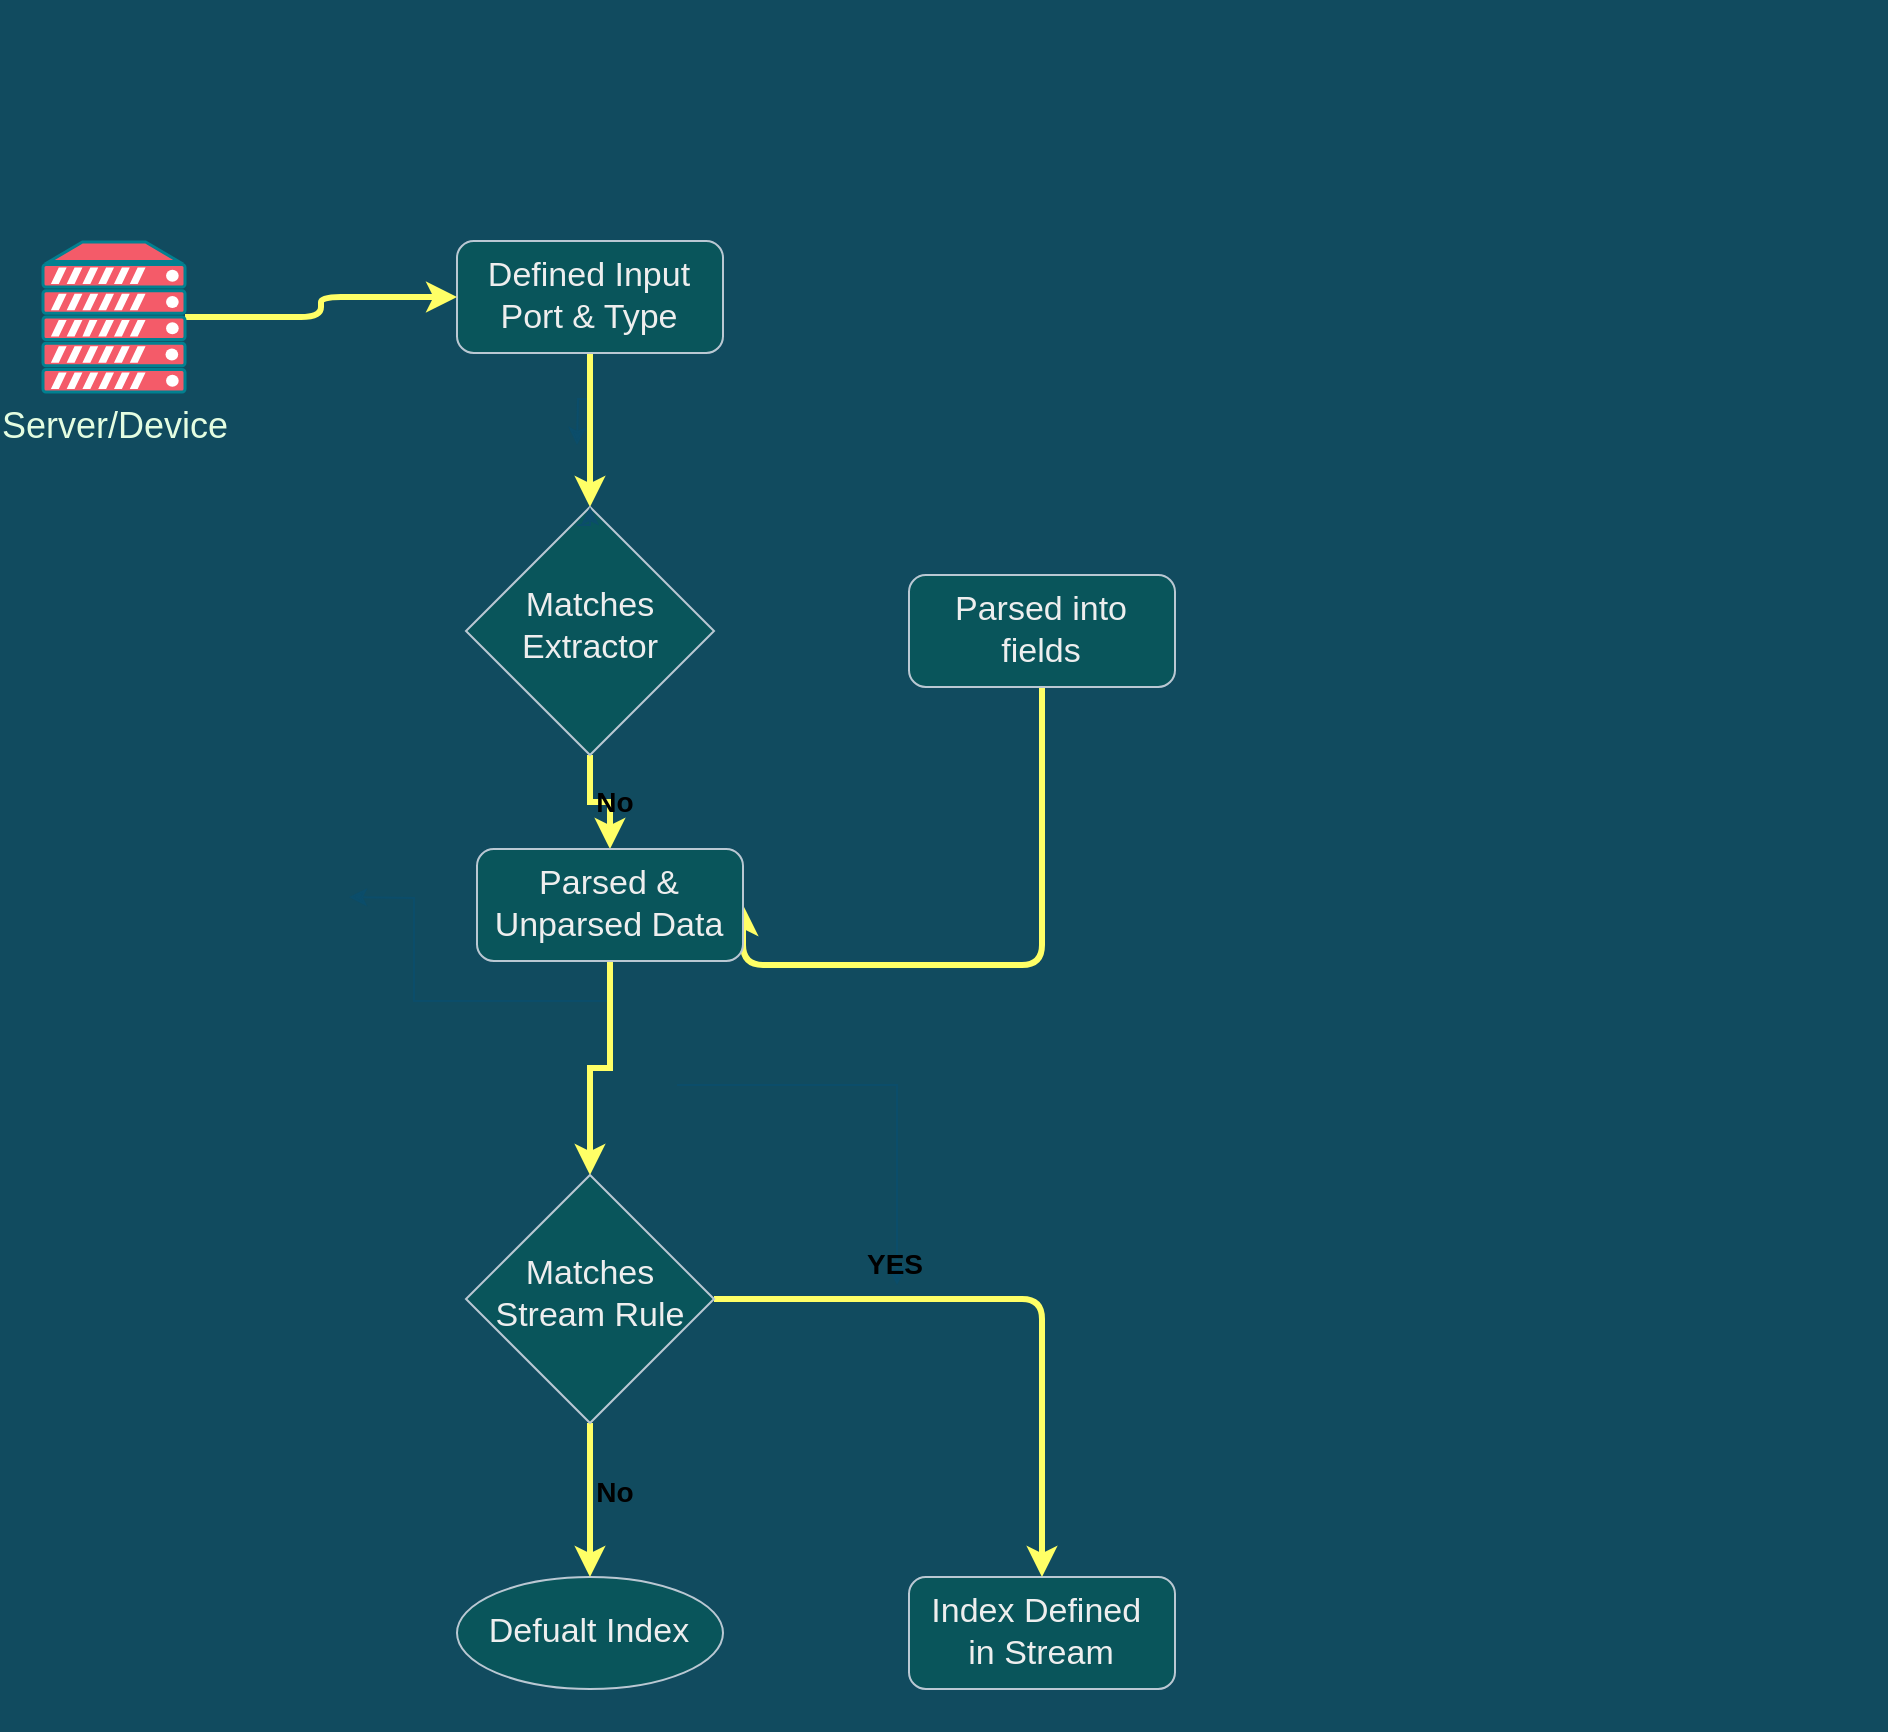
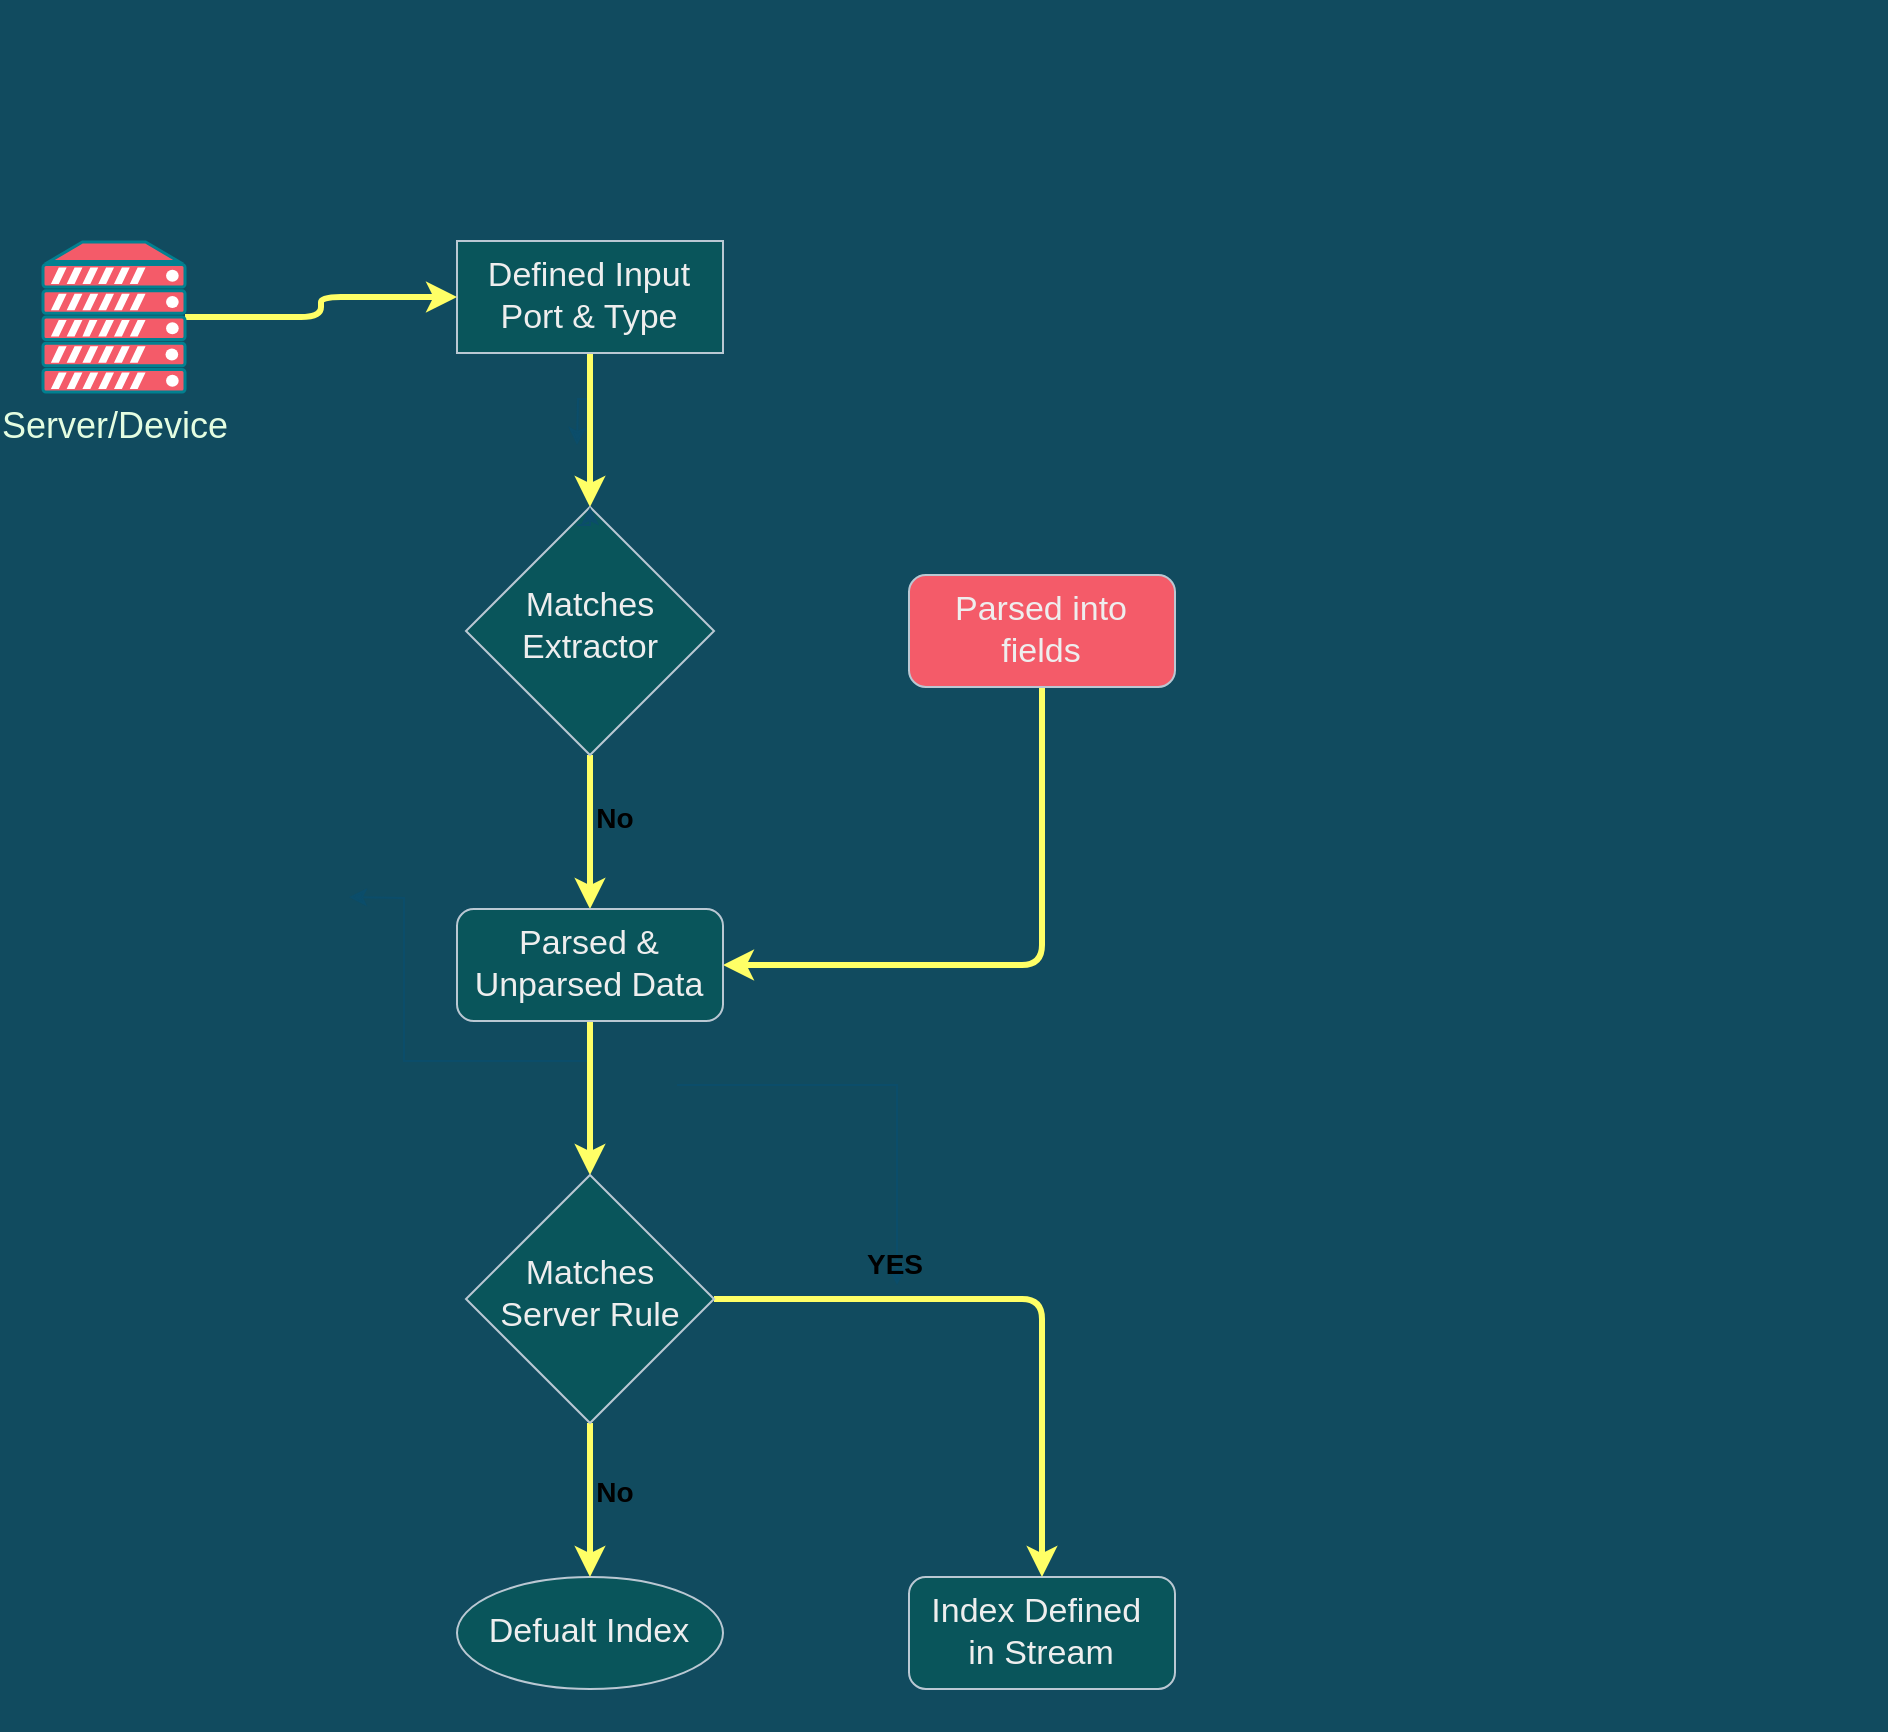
node "Defined Input Port & Type": shape rounded rectangle -> rectangle
node "Parsed into fields": fillcolor #09555b -> #f45b69
node "Parsed & Unparsed Data": moved (610, 905) -> (590, 965)
node "Matches Stream Rule": label "Matches Stream Rule" -> "Matches Server Rule"
